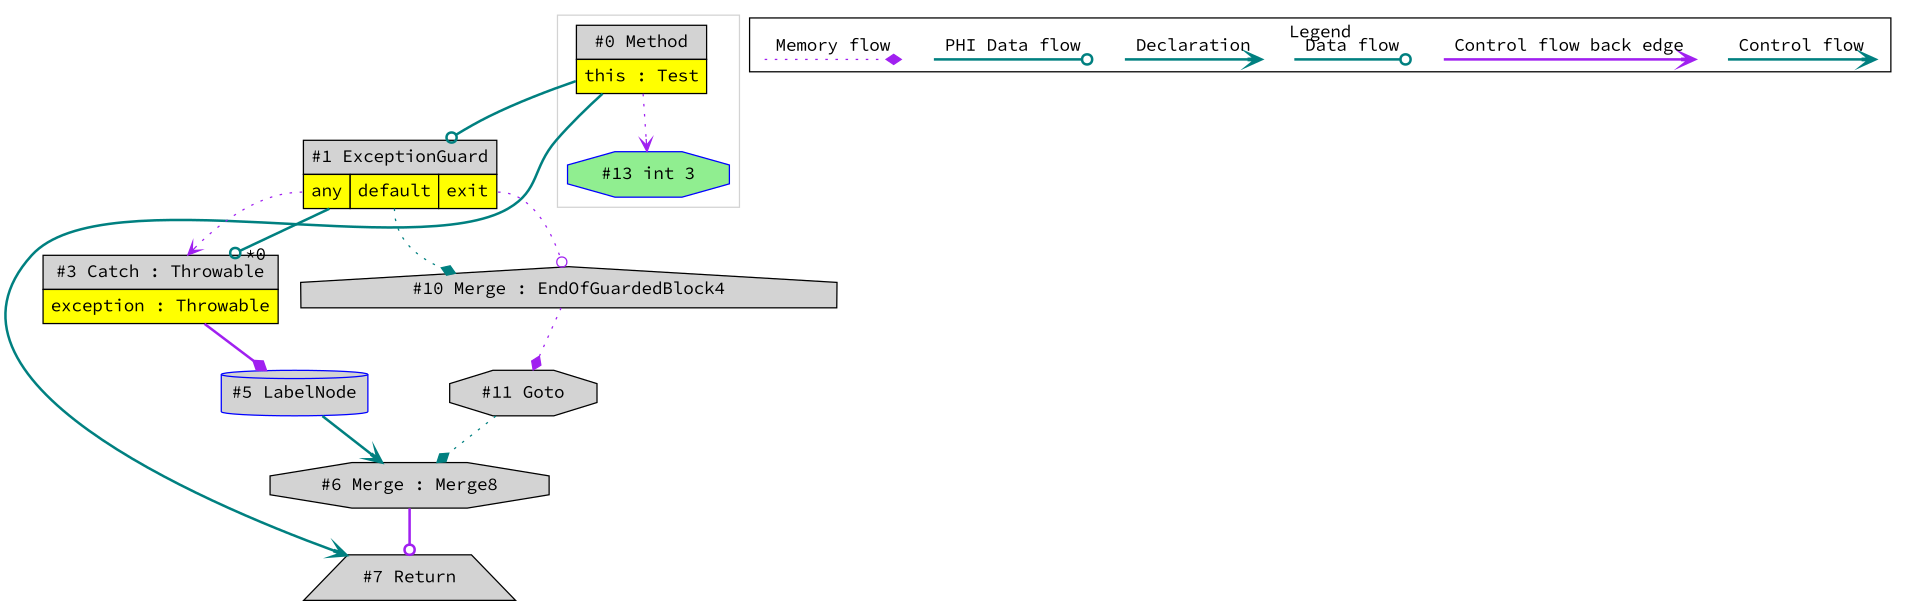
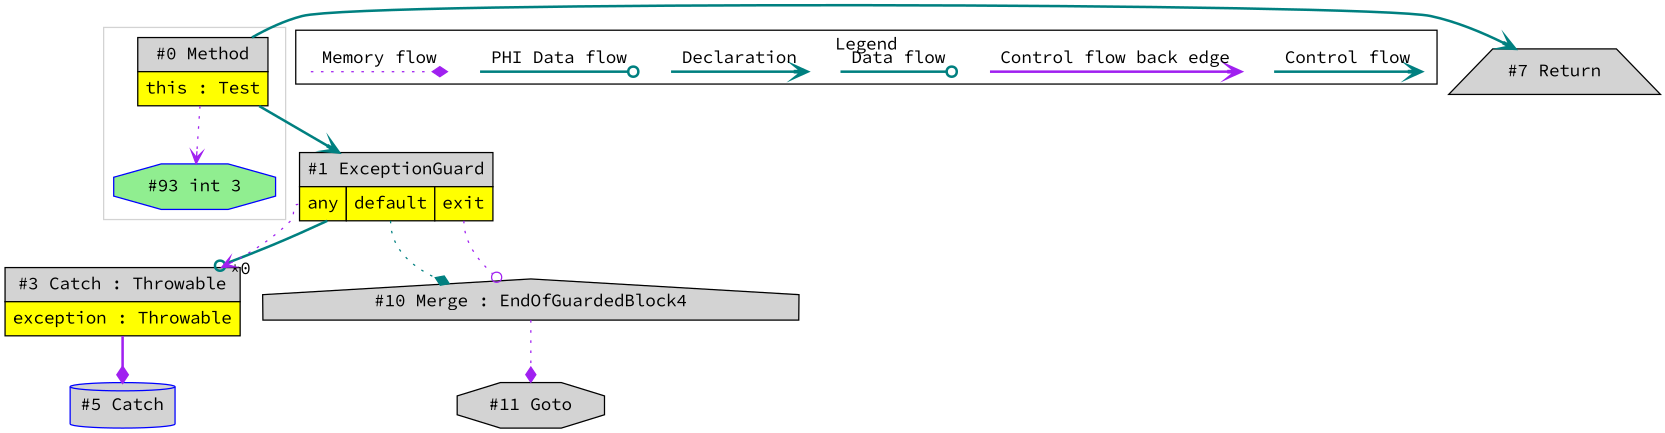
edge "#0 Method" -> "#1 ExceptionGuard": arrowhead odot -> vee
node "#13 int 3": label "#13 int 3" -> "#93 int 3"
node "#5 LabelNode": label "#5 LabelNode" -> "#5 Catch"
node "#6 Merge : Merge8": removed
